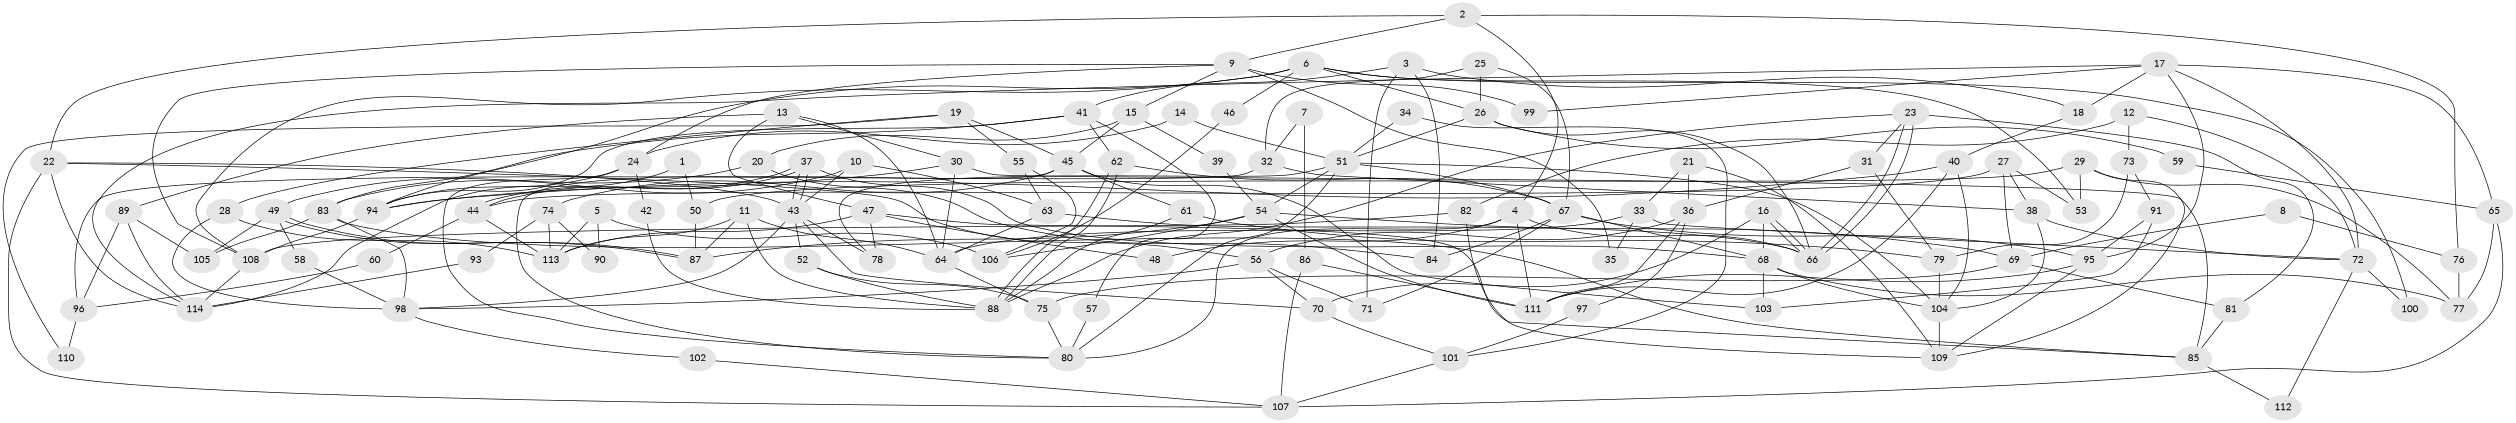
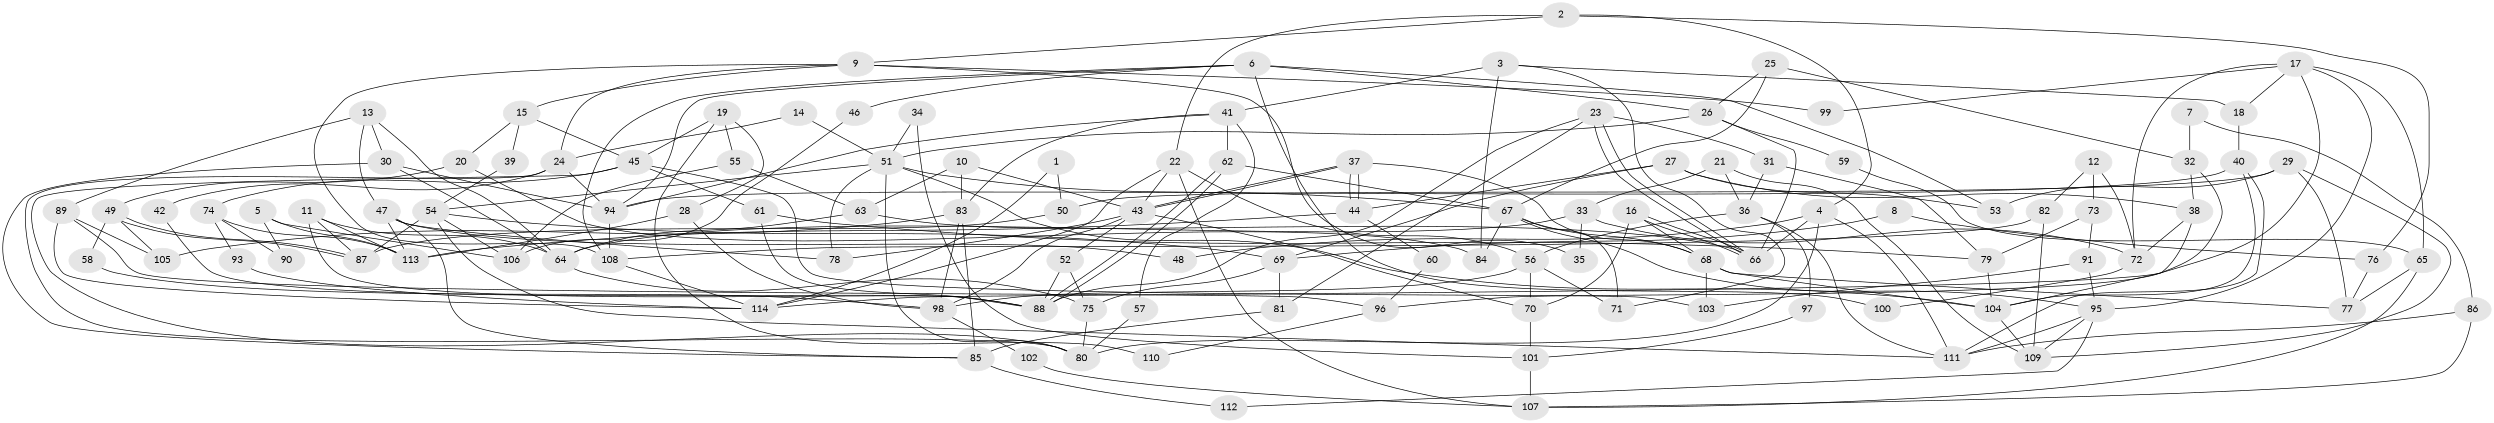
edge "72" -- "112": now "95" -- "112"
